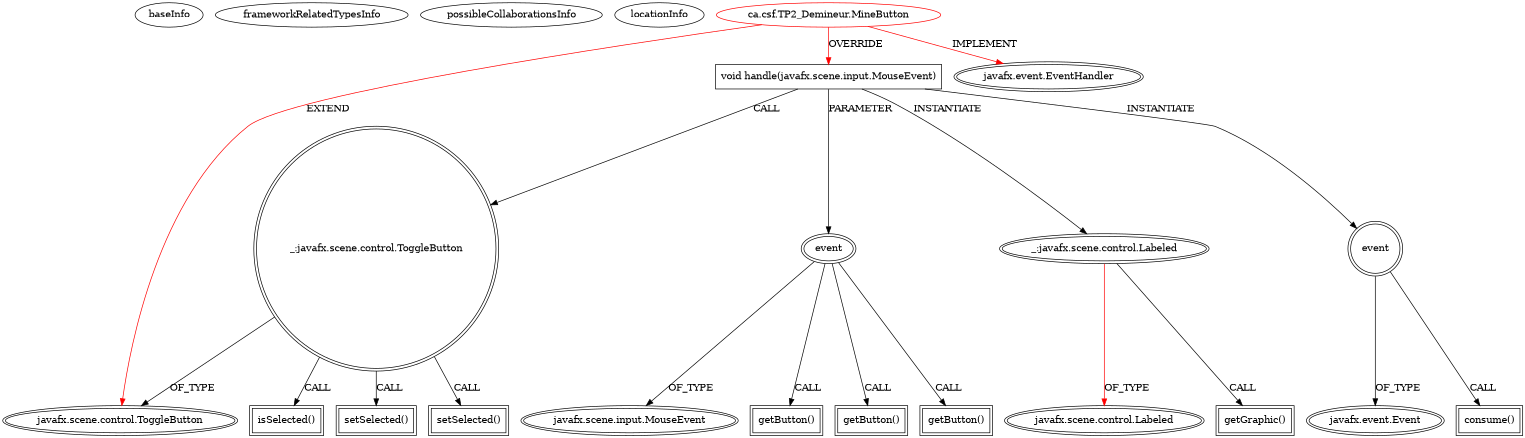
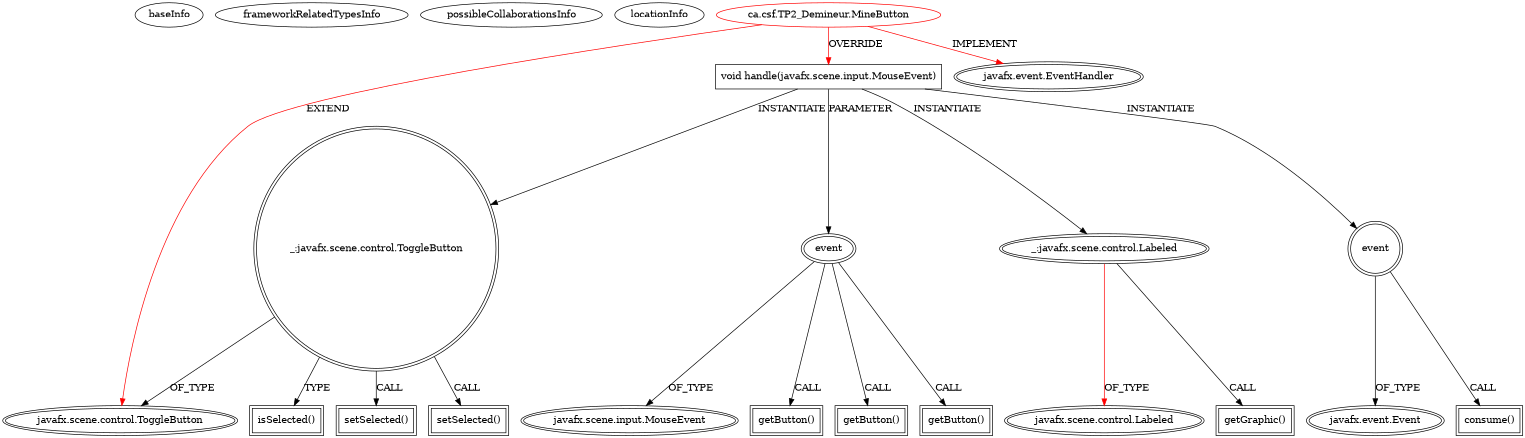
edge "void handle(javafx.scene.input.MouseEvent)" -> "_:javafx.scene.control.ToggleButton": label "CALL" -> "INSTANTIATE"
edge "_:javafx.scene.control.ToggleButton" -> "isSelected()": label "CALL" -> "TYPE"
